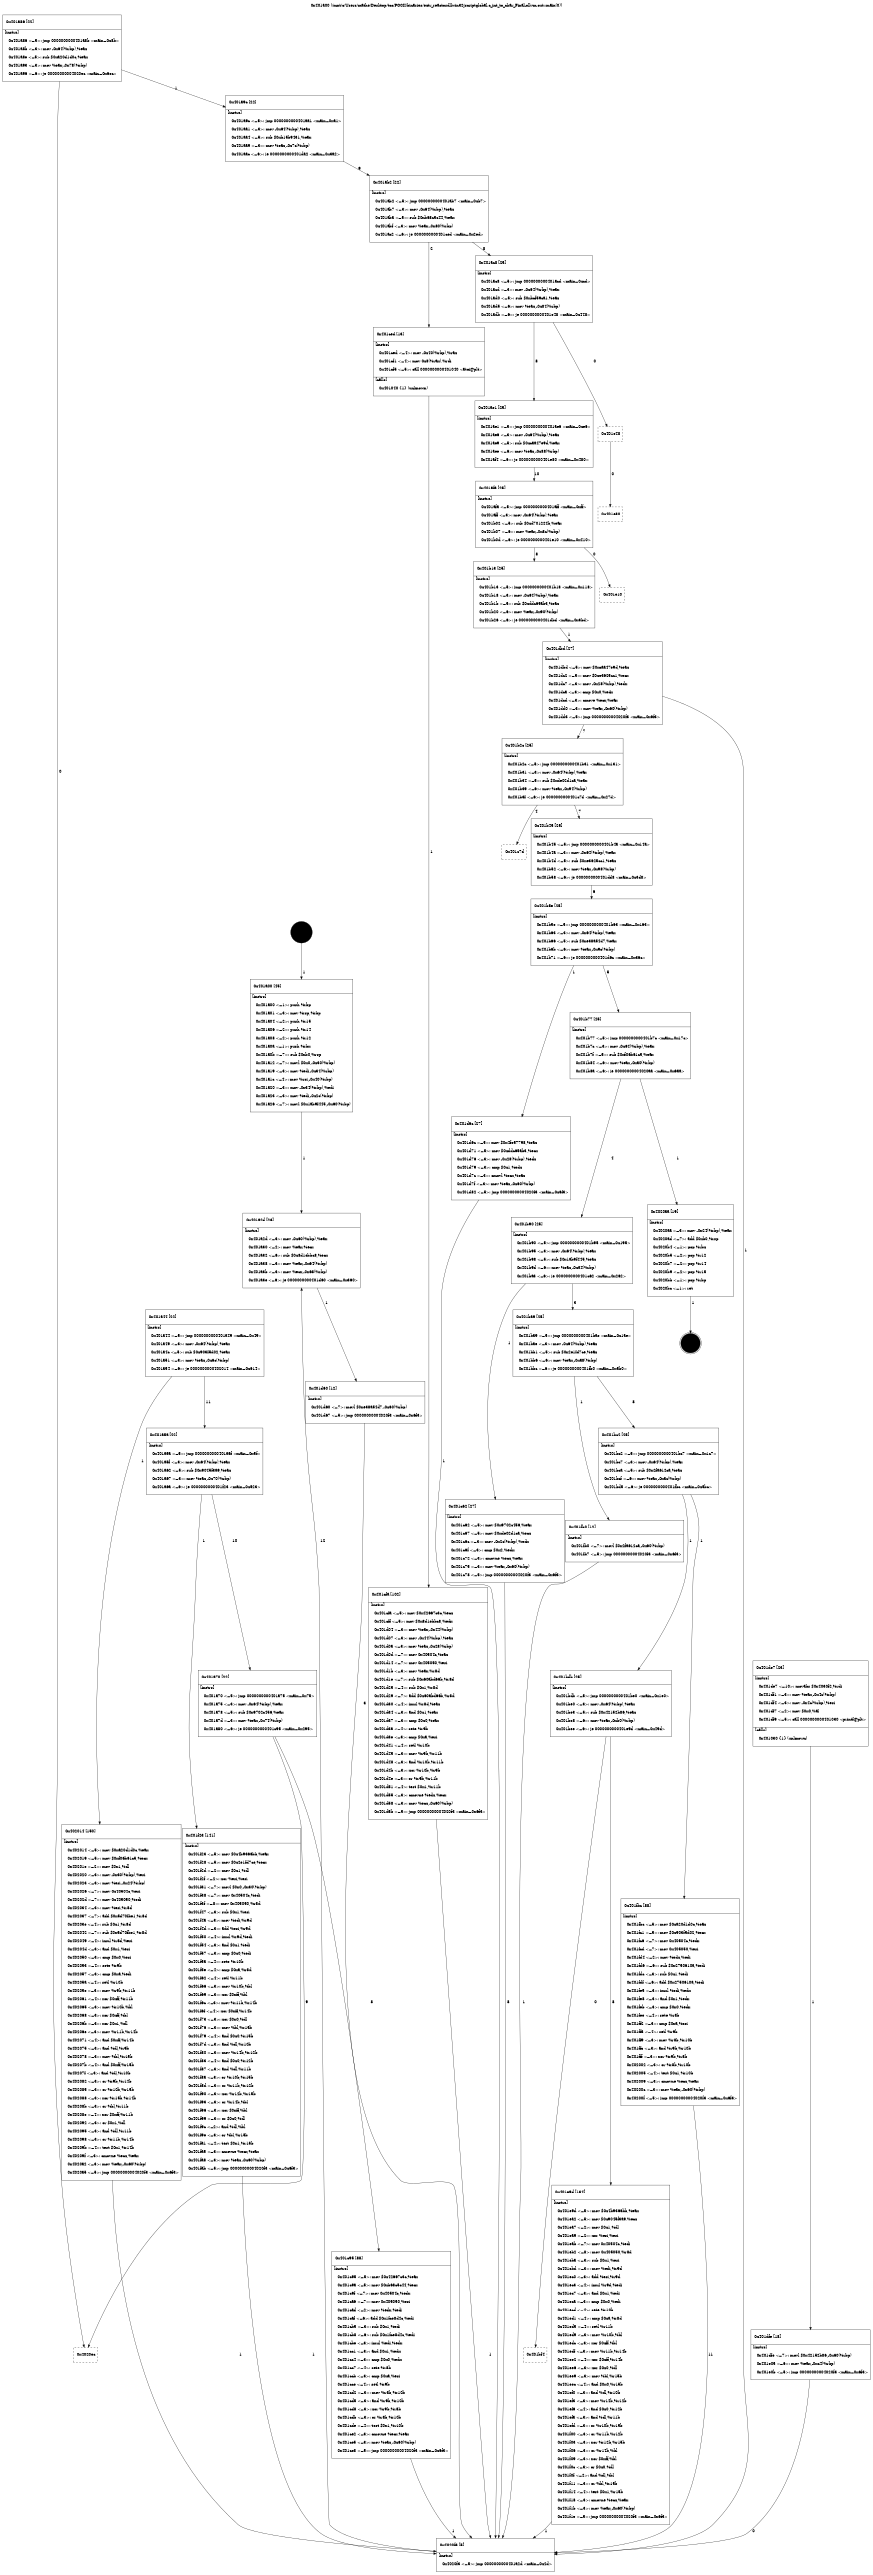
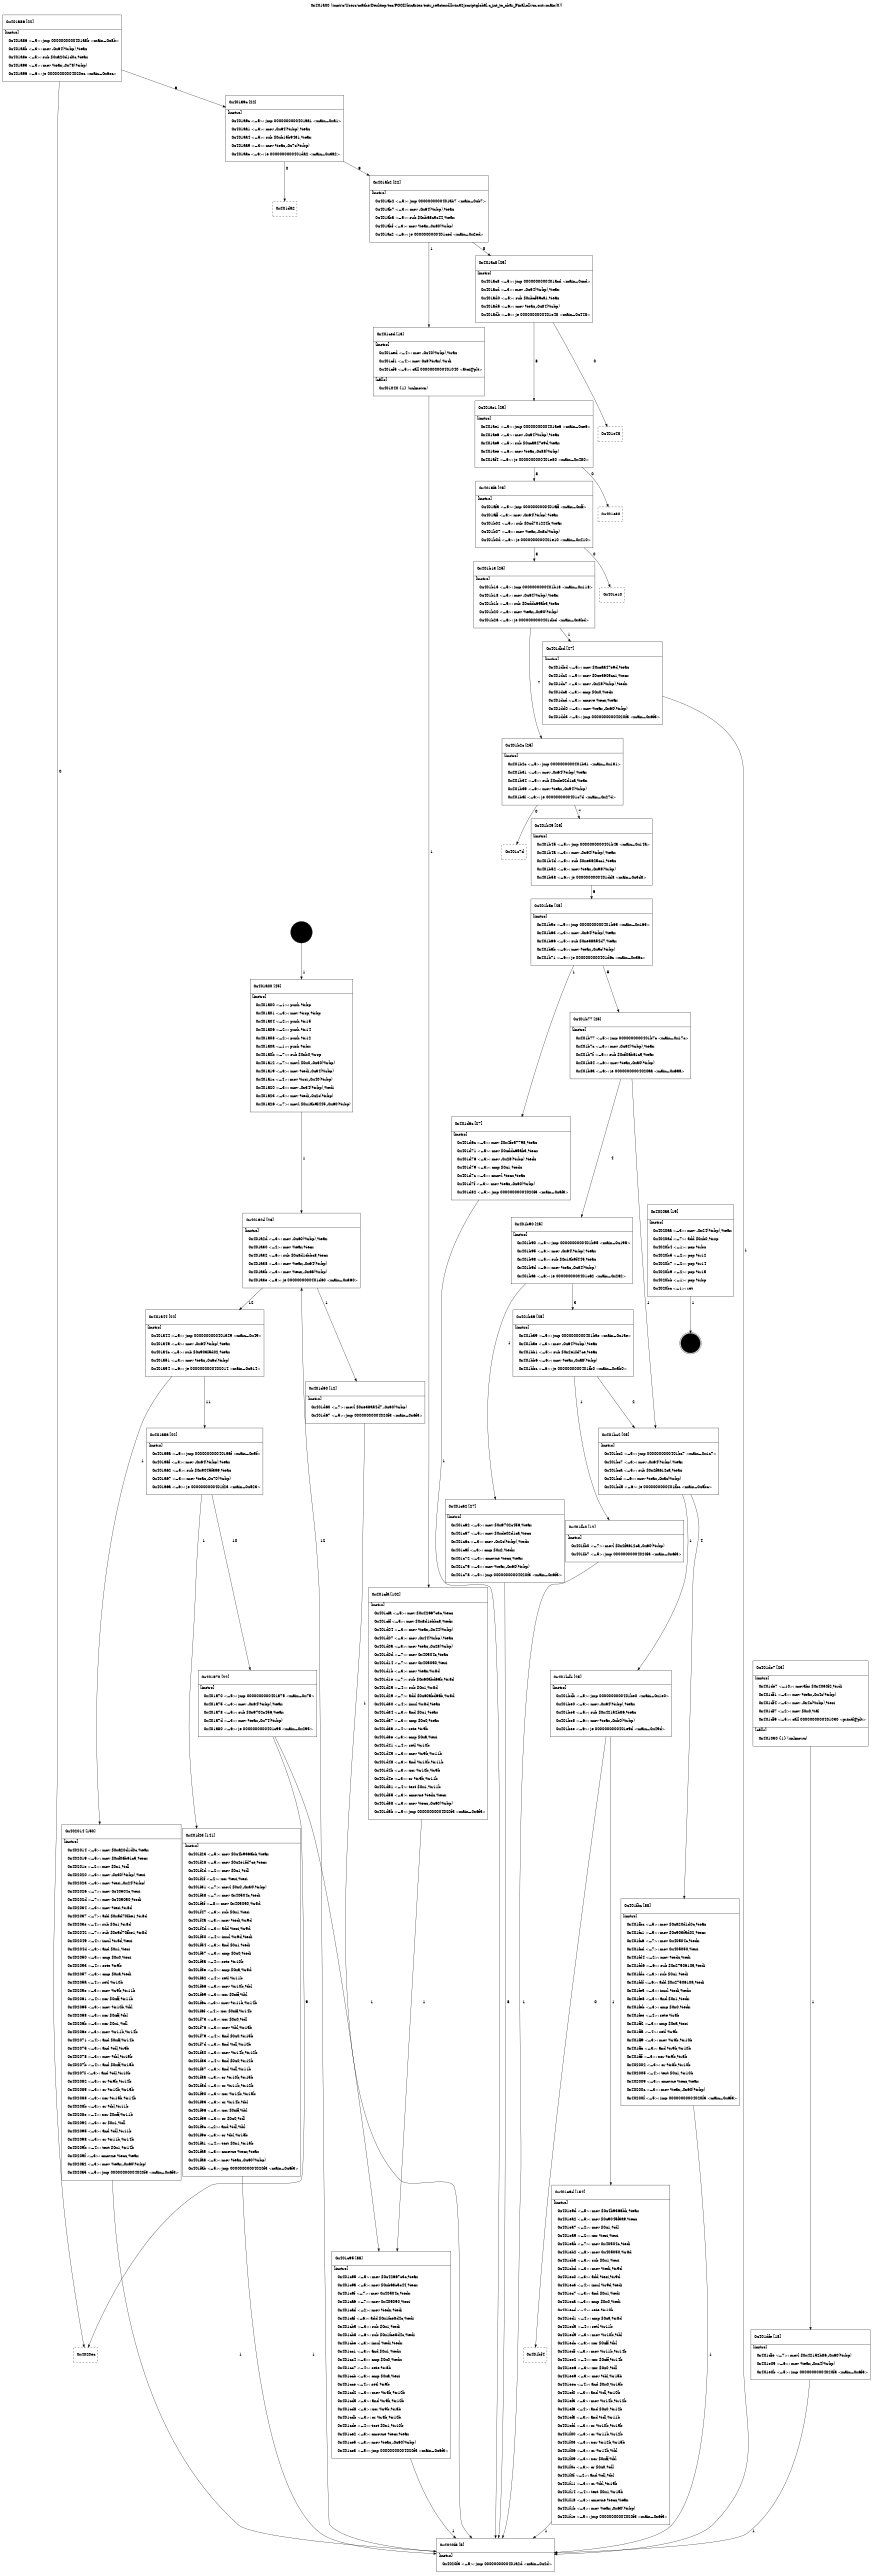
edge "0x401a86 [22]" -> "0x401a9c [22]": label " 1" -> " 9"
node "0x401da2": added
edge "0x401ab2 [22]" -> "0x401ced [13]": label " 2" -> " 1"
edge "0x401e48" -> "0x401e80": now "0x401ae1 [25]" -> "0x401e80"
edge "0x401ae1 [25]" -> "0x401afa [25]": label " 10" -> " 8"
edge "0x401dbd [27]" -> "0x401b2c [25]": now "0x401b13 [25]" -> "0x401b2c [25]"
edge "0x401b2c [25]" -> "0x401c7d": label " 4" -> " 0"
edge "0x401b77 [25]" -> "0x4020aa [19]": now "0x401b77 [25]" -> "0x401bc2 [25]"
edge "0x401a2d [23]" -> "0x401a44 [22]": added, label "12"
edge "0x401ba9 [25]" -> "0x401bc2 [25]": label " 8" -> " 2"
edge "0x401bc2 [25]" -> "0x401fbc [88]": label " 1" -> " 4"
edge "0x401d60 [12]" -> "0x4020f3 [5]": label " 3" -> " 1"
edge "0x401a70 [22]" -> "0x401c95 [88]": label " 8" -> " 1"
edge "0x401bdb [25]" -> "0x401e9d [134]": label " 8" -> " 1"
edge "0x401cfa [102]" -> "0x4020f3 [5]": now "0x401cfa [102]" -> "0x401c95 [88]"
edge "0x401fbc [88]" -> "0x4020f3 [5]": label " 11" -> " 1"
edge "0x401dfe [18]" -> "0x4020f3 [5]": label " 0" -> " 1"
